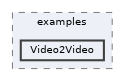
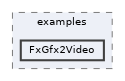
node "Video2Video": label "Video2Video" -> "FxGfx2Video"
